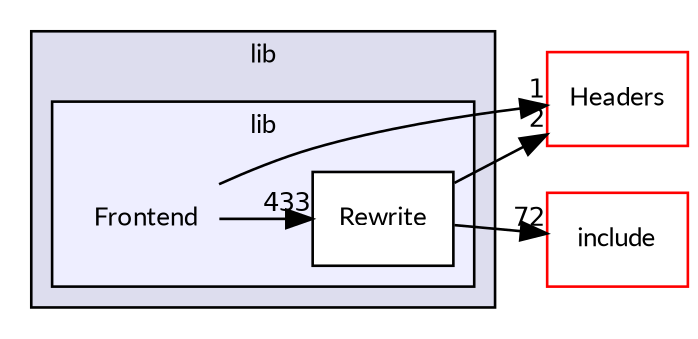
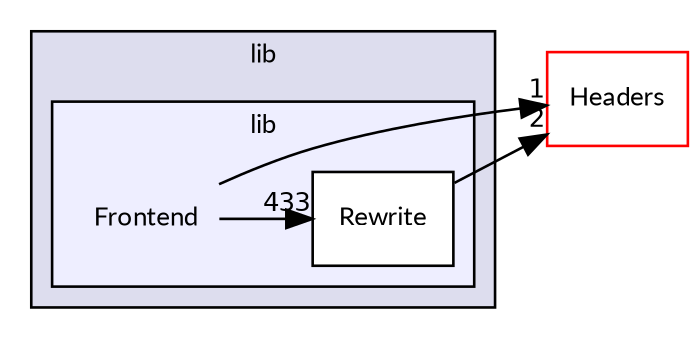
node "include": removed
